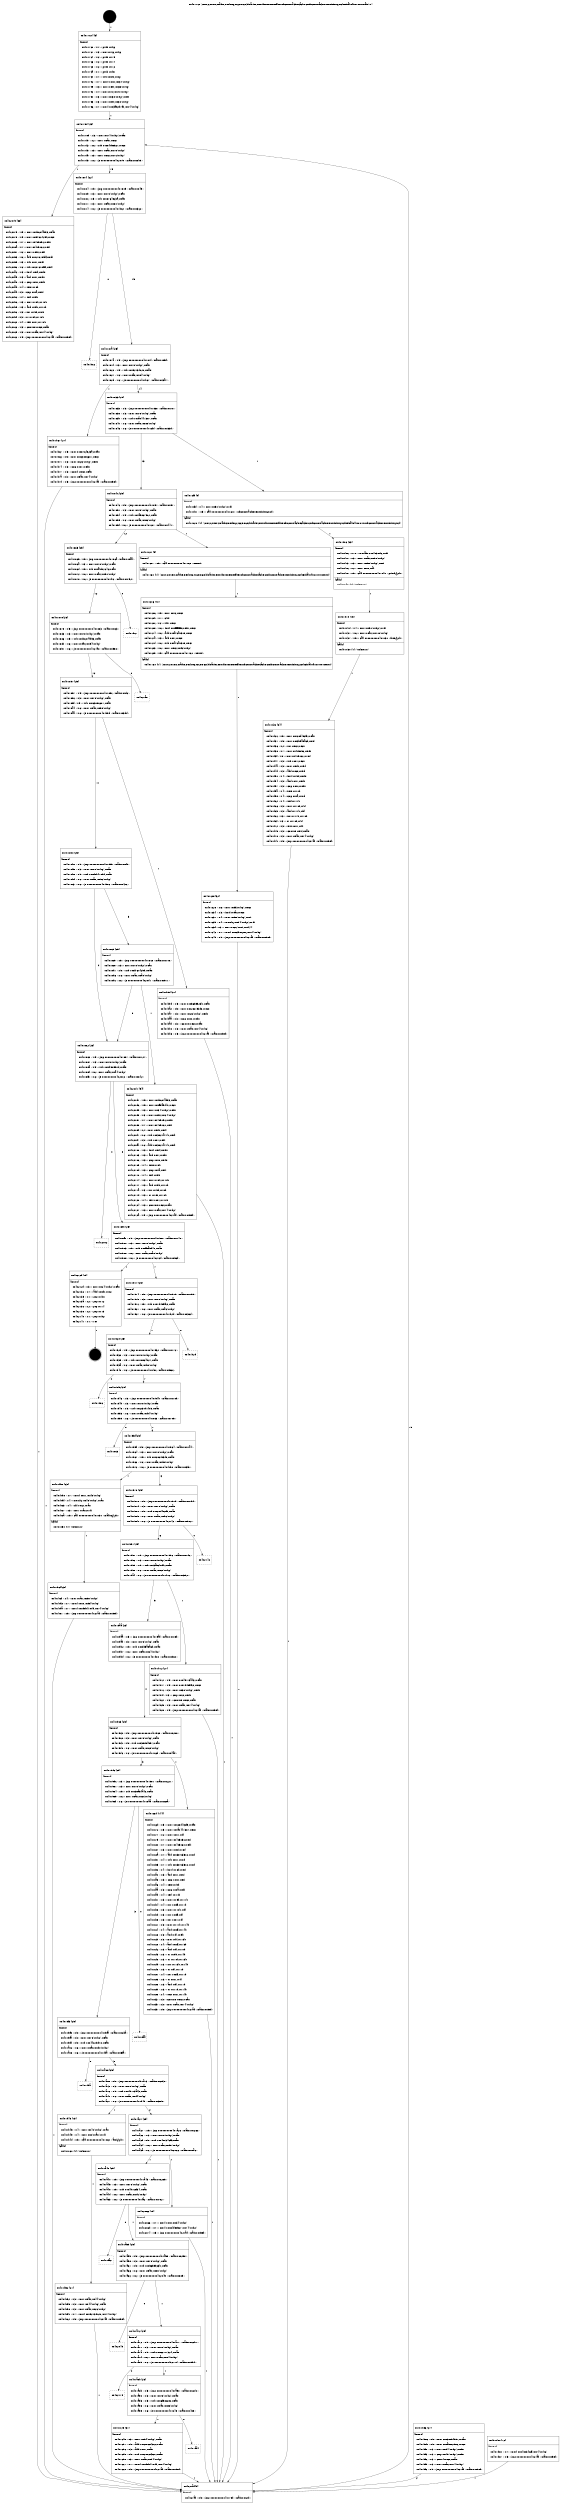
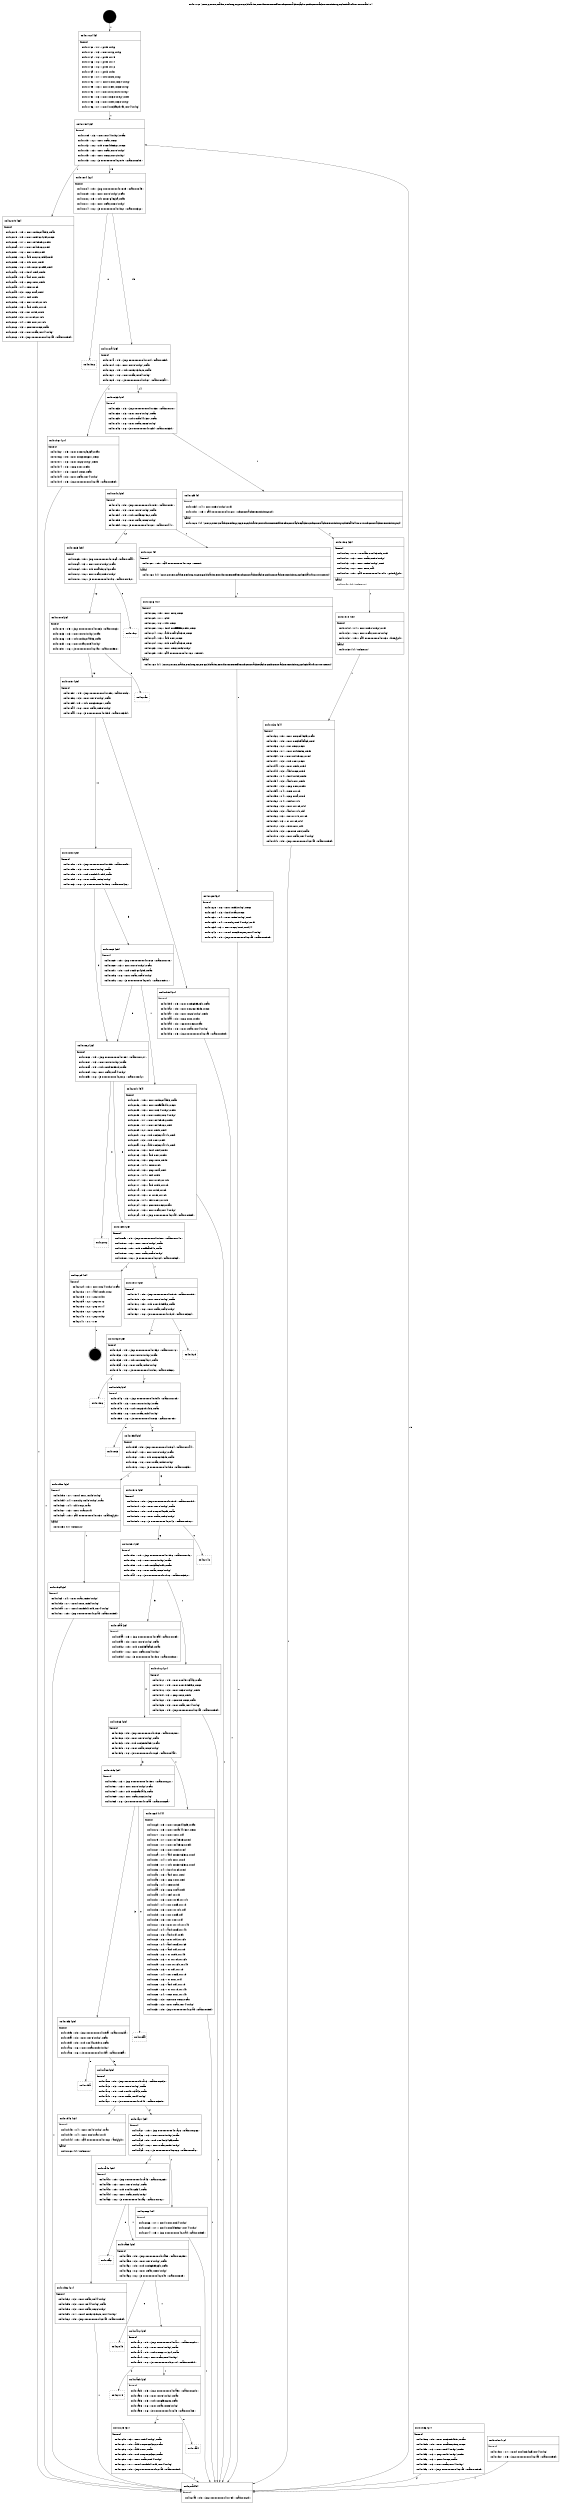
edge "0x401833 [25]" -> "0x40184c [25]": removed, label "13"
